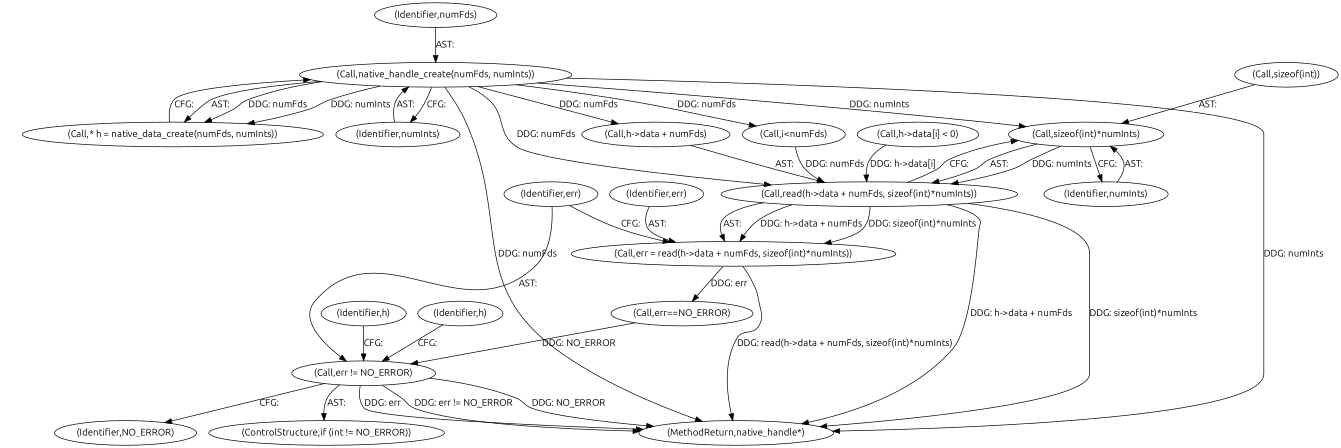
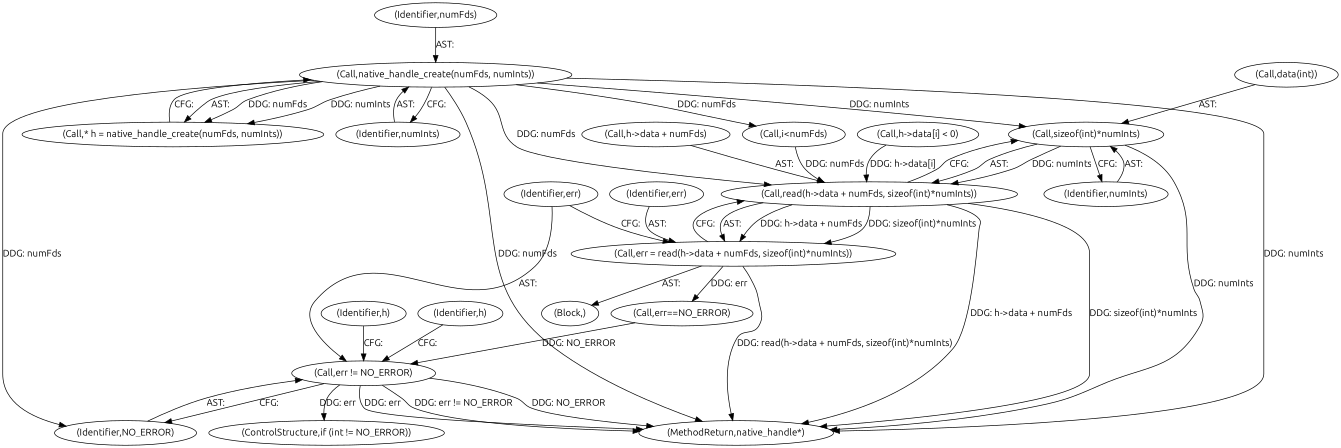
node "(Call,sizeof(int))": label "(Call,sizeof(int))" -> "(Call,data(int))"
edge "(Call,native_handle_create(numFds, numInts))" -> "(Call,h->data + numFds)": now "(Call,native_handle_create(numFds, numInts))" -> "(Identifier,NO_ERROR)"
node "(Call,* h = native_data_create(numFds, numInts))": label "(Call,* h = native_data_create(numFds, numInts))" -> "(Call,* h = native_handle_create(numFds, numInts))"
edge "(Call,err = read(h->data + numFds, sizeof(int)*numInts))" -> "(Call,read(h->data + numFds, sizeof(int)*numInts))": added, label "CFG:"
node "(Block,)": added
edge "(Call,sizeof(int)*numInts)" -> "(MethodReturn,native_handle*)": added, label "DDG: numInts"
edge "(Identifier,NO_ERROR)" -> "(Call,err != NO_ERROR)": added, label "AST:"
edge "(Call,err != NO_ERROR)" -> "(ControlStructure,if (int != NO_ERROR))": label "AST: " -> "DDG: err"
